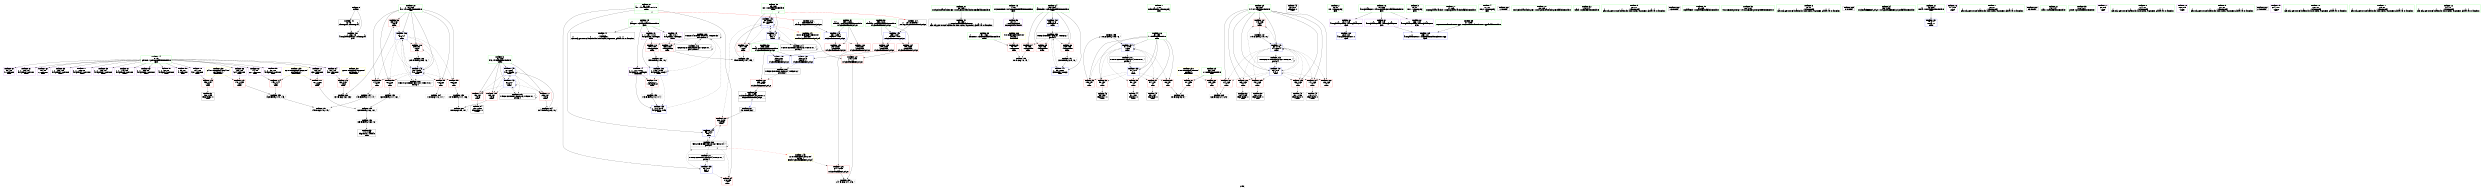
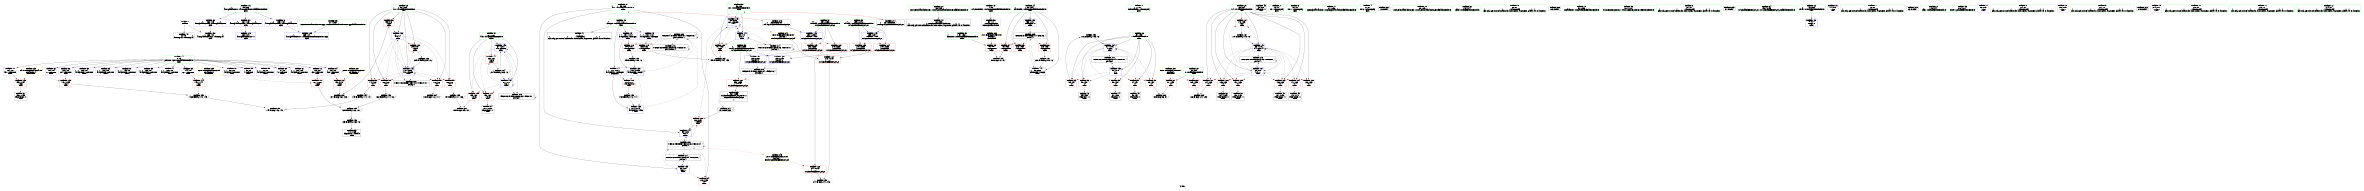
edge "NodeID: 40" -> "NodeID: 130": now "NodeID: 82" -> "NodeID: 130"
edge "NodeID: 215" -> "NodeID: 142": now "NodeID: 184" -> "NodeID: 142"
